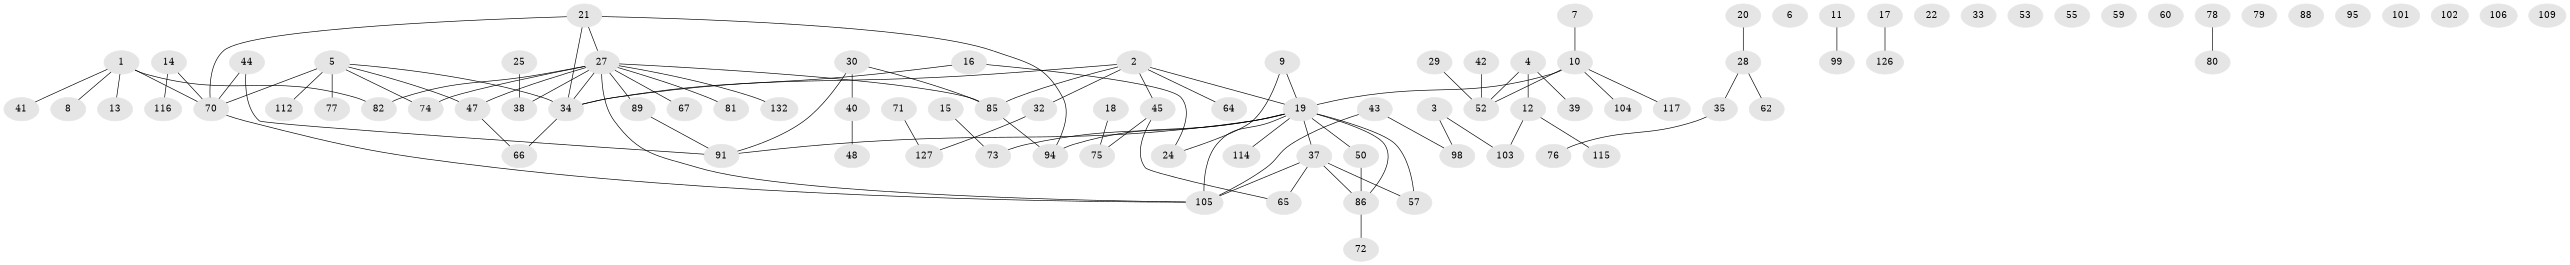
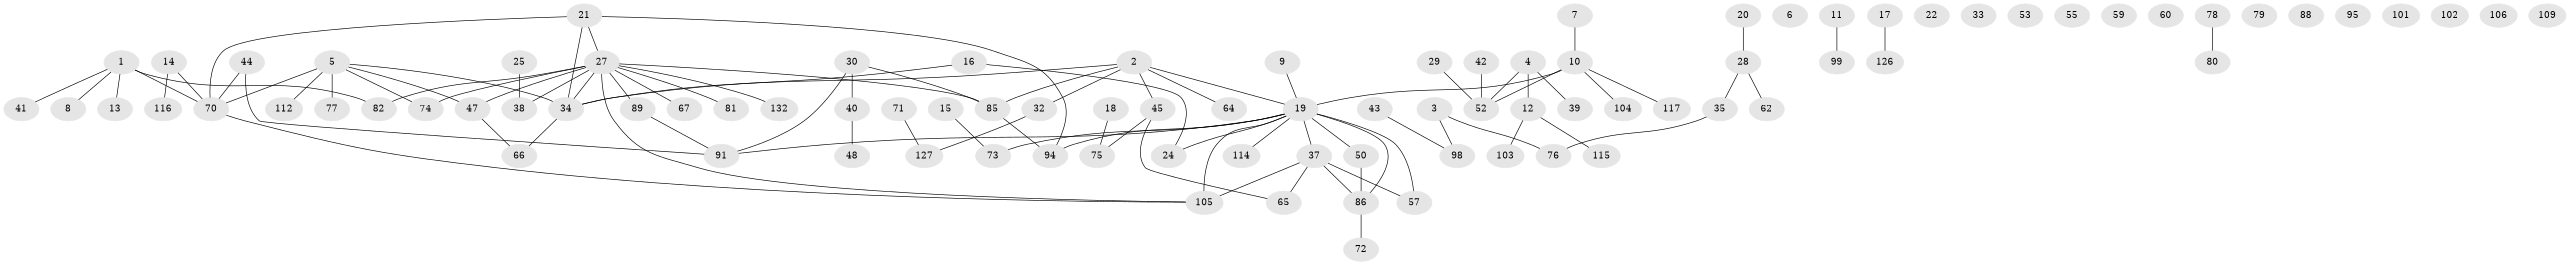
edge "9" -- "24": now "19" -- "24"
edge "3" -- "103": now "3" -- "76"
edge "43" -- "105": removed
